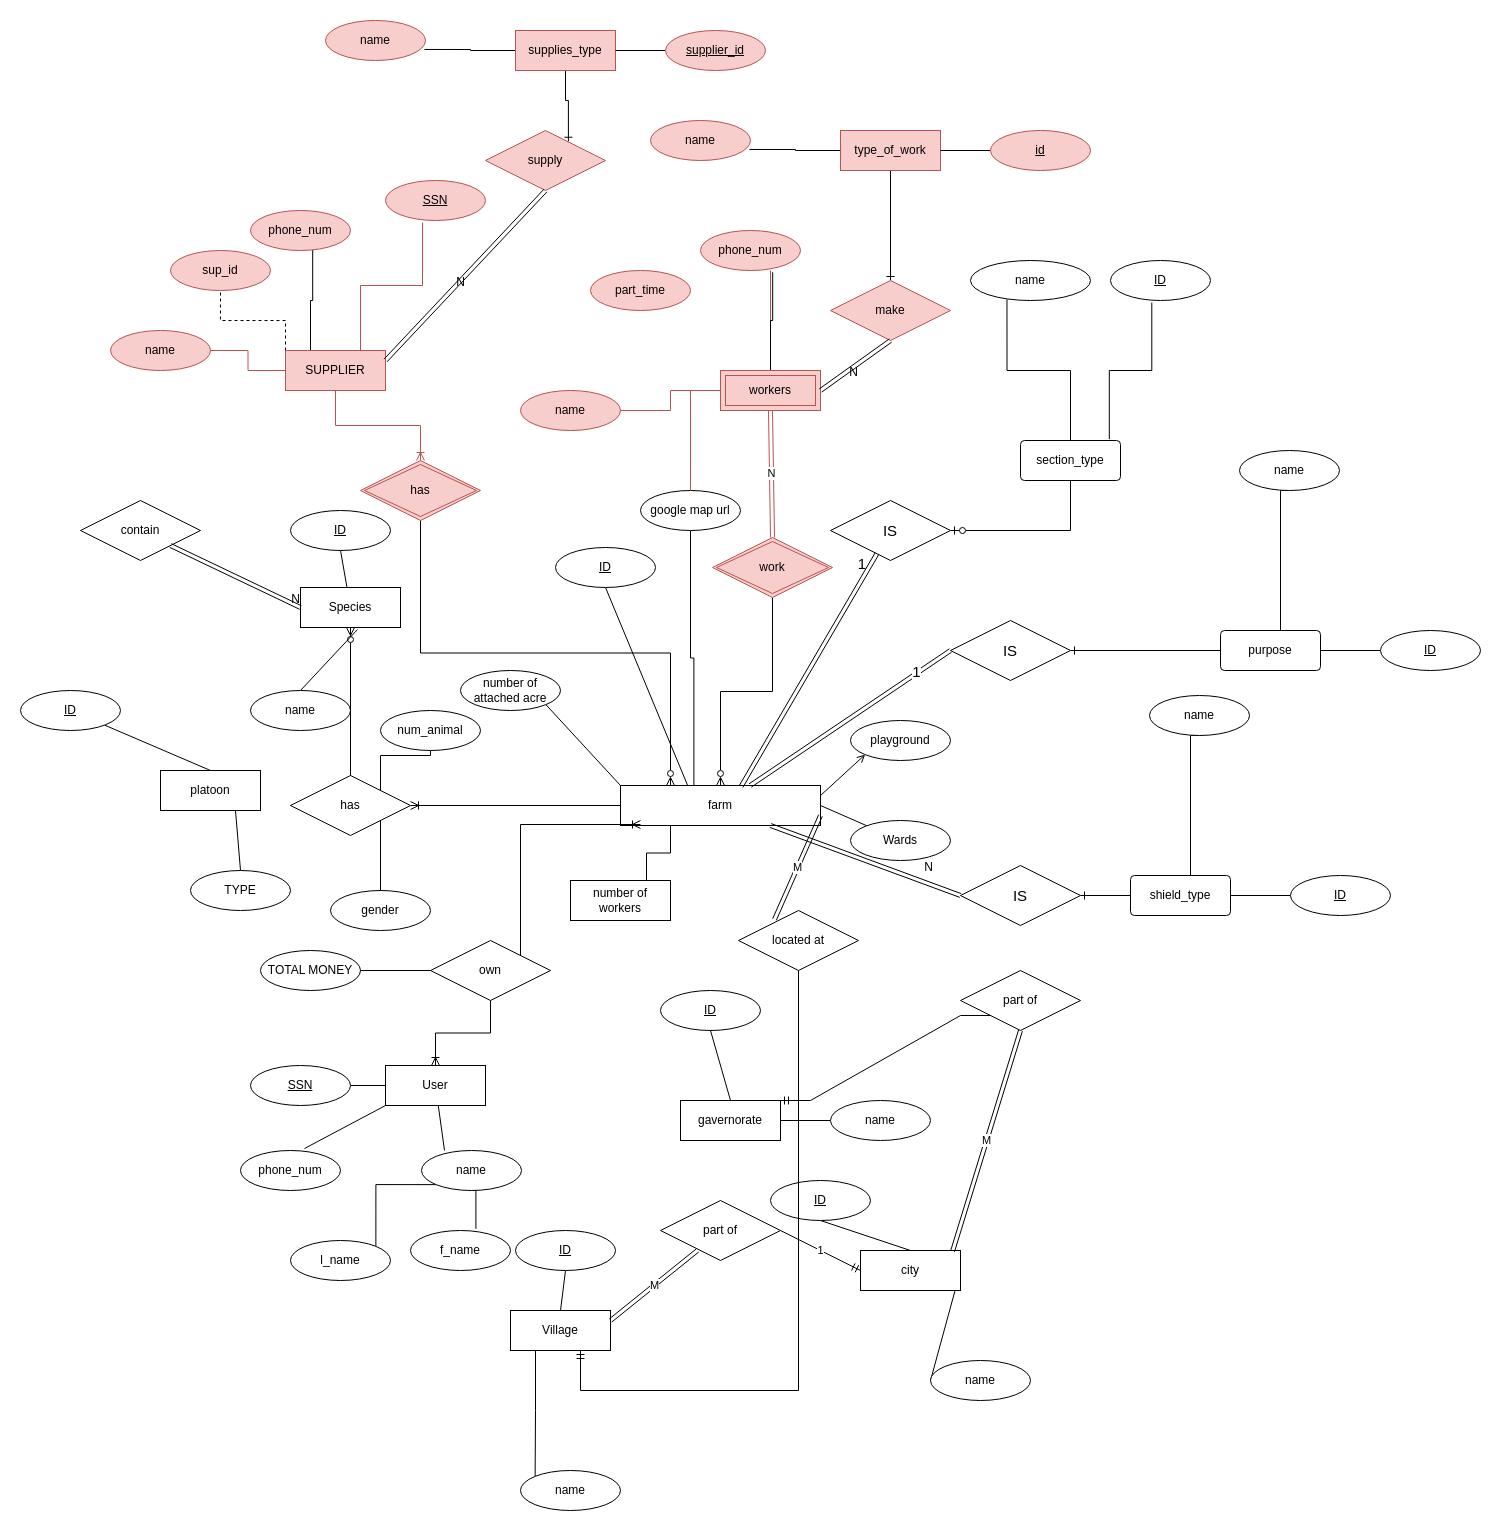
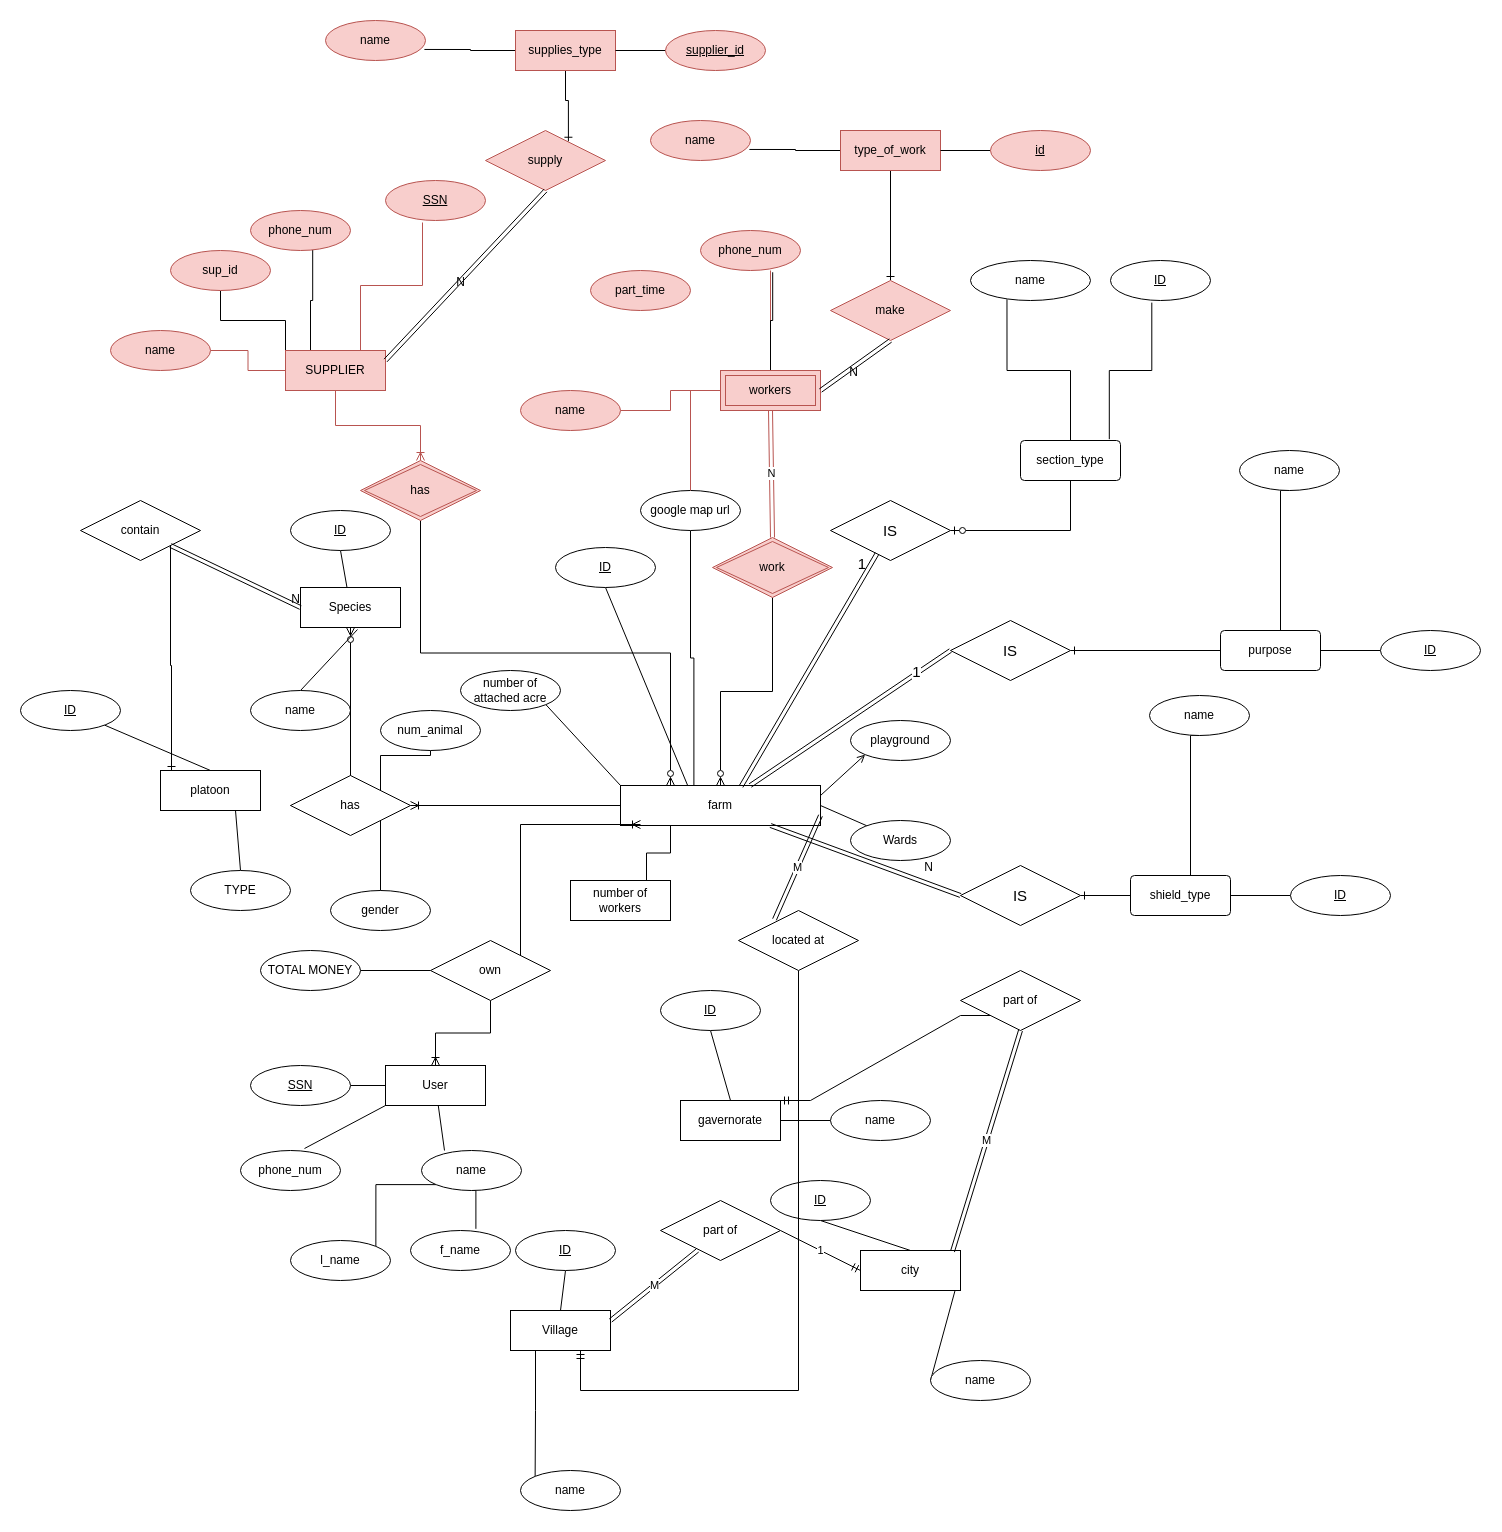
edge "sup_id" -- "SUPPLIER": style dashed -> solid
edge "contain" -> "platoon": added
